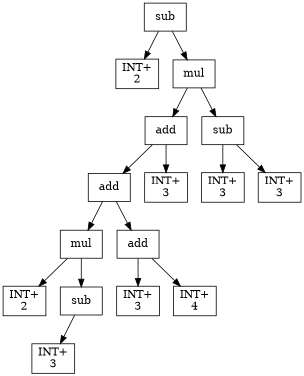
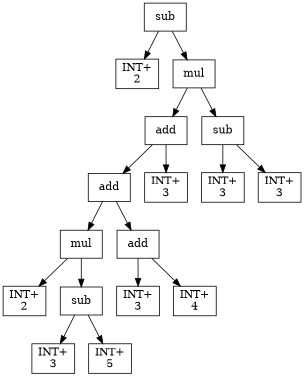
node "INT+ 5": added
